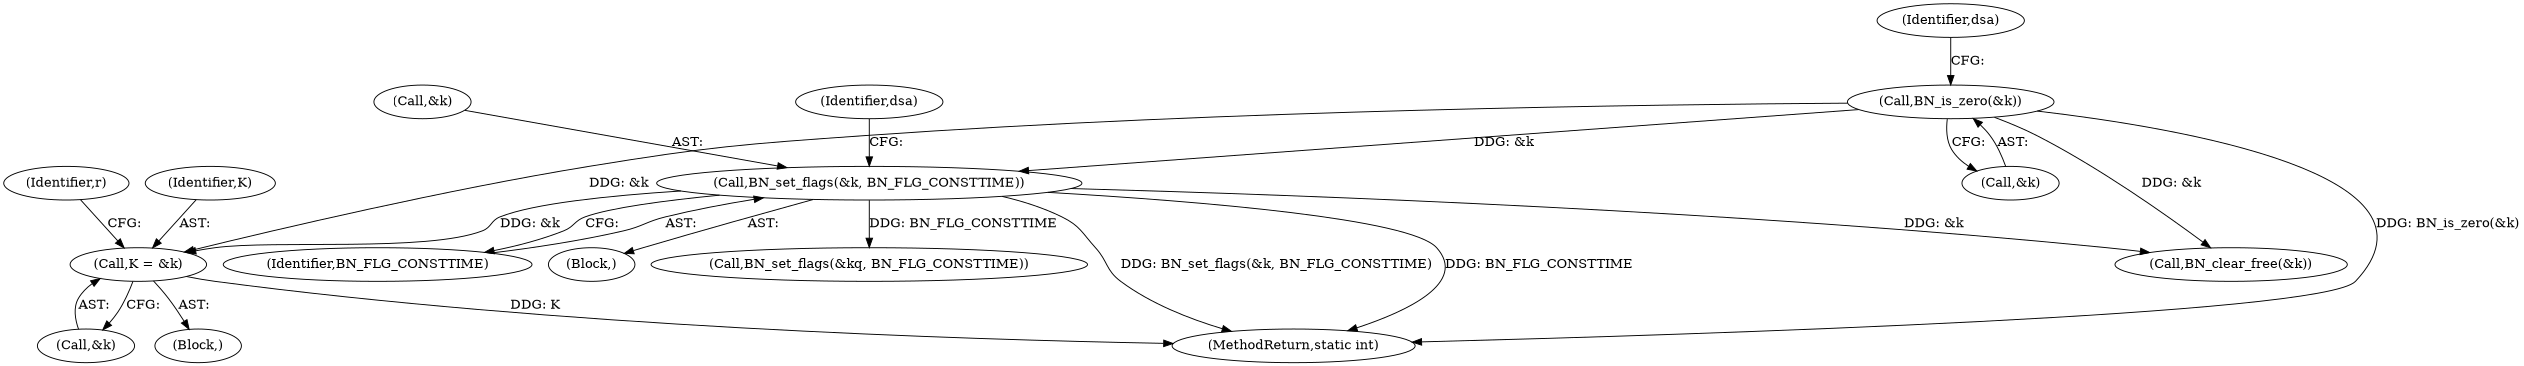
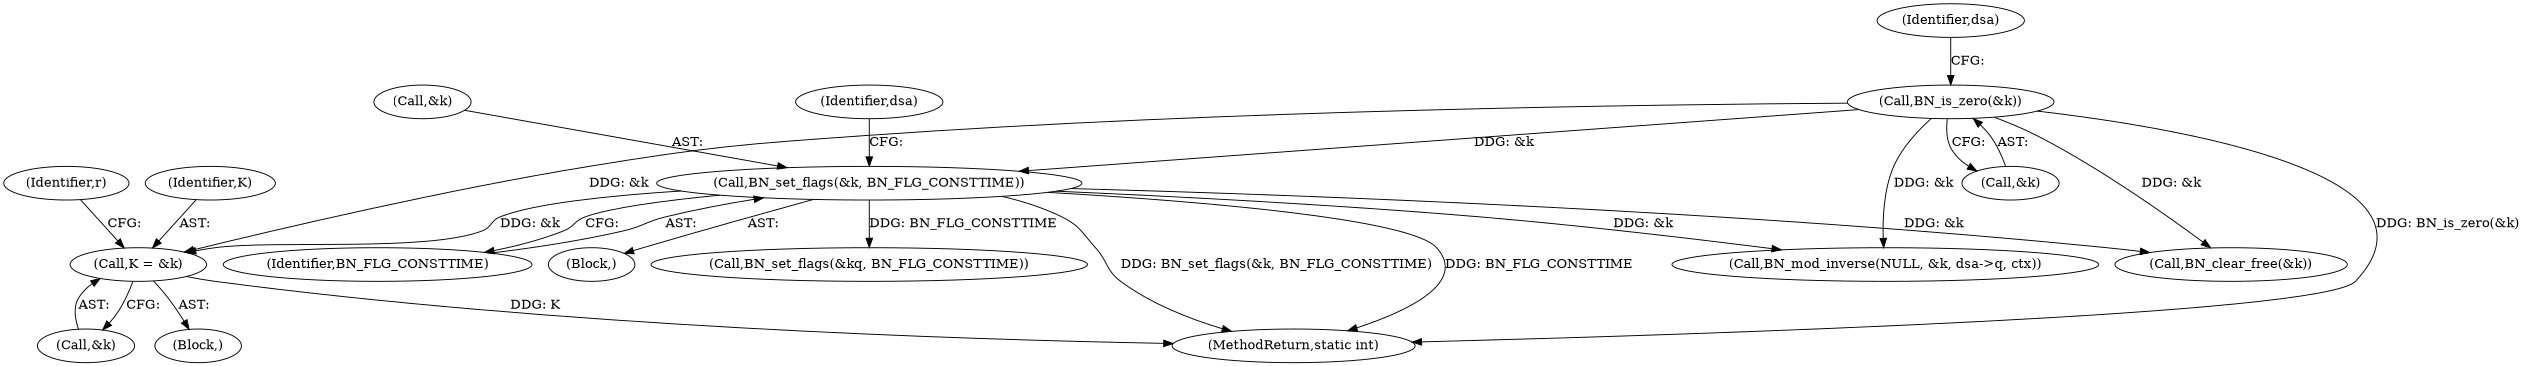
node "(Call,BN_mod_inverse(NULL, &k, dsa->q, ctx))": added
